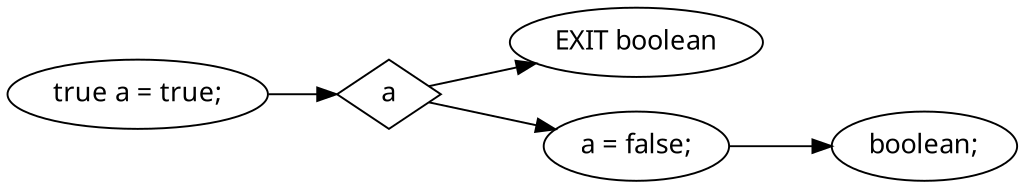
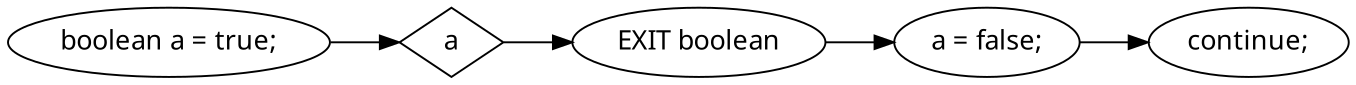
node "true a = true;": label "true a = true;" -> "boolean a = true;"
edge "a" -> "a = false;": now "EXIT boolean" -> "a = false;"
node "boolean;": label "boolean;" -> "continue;"
